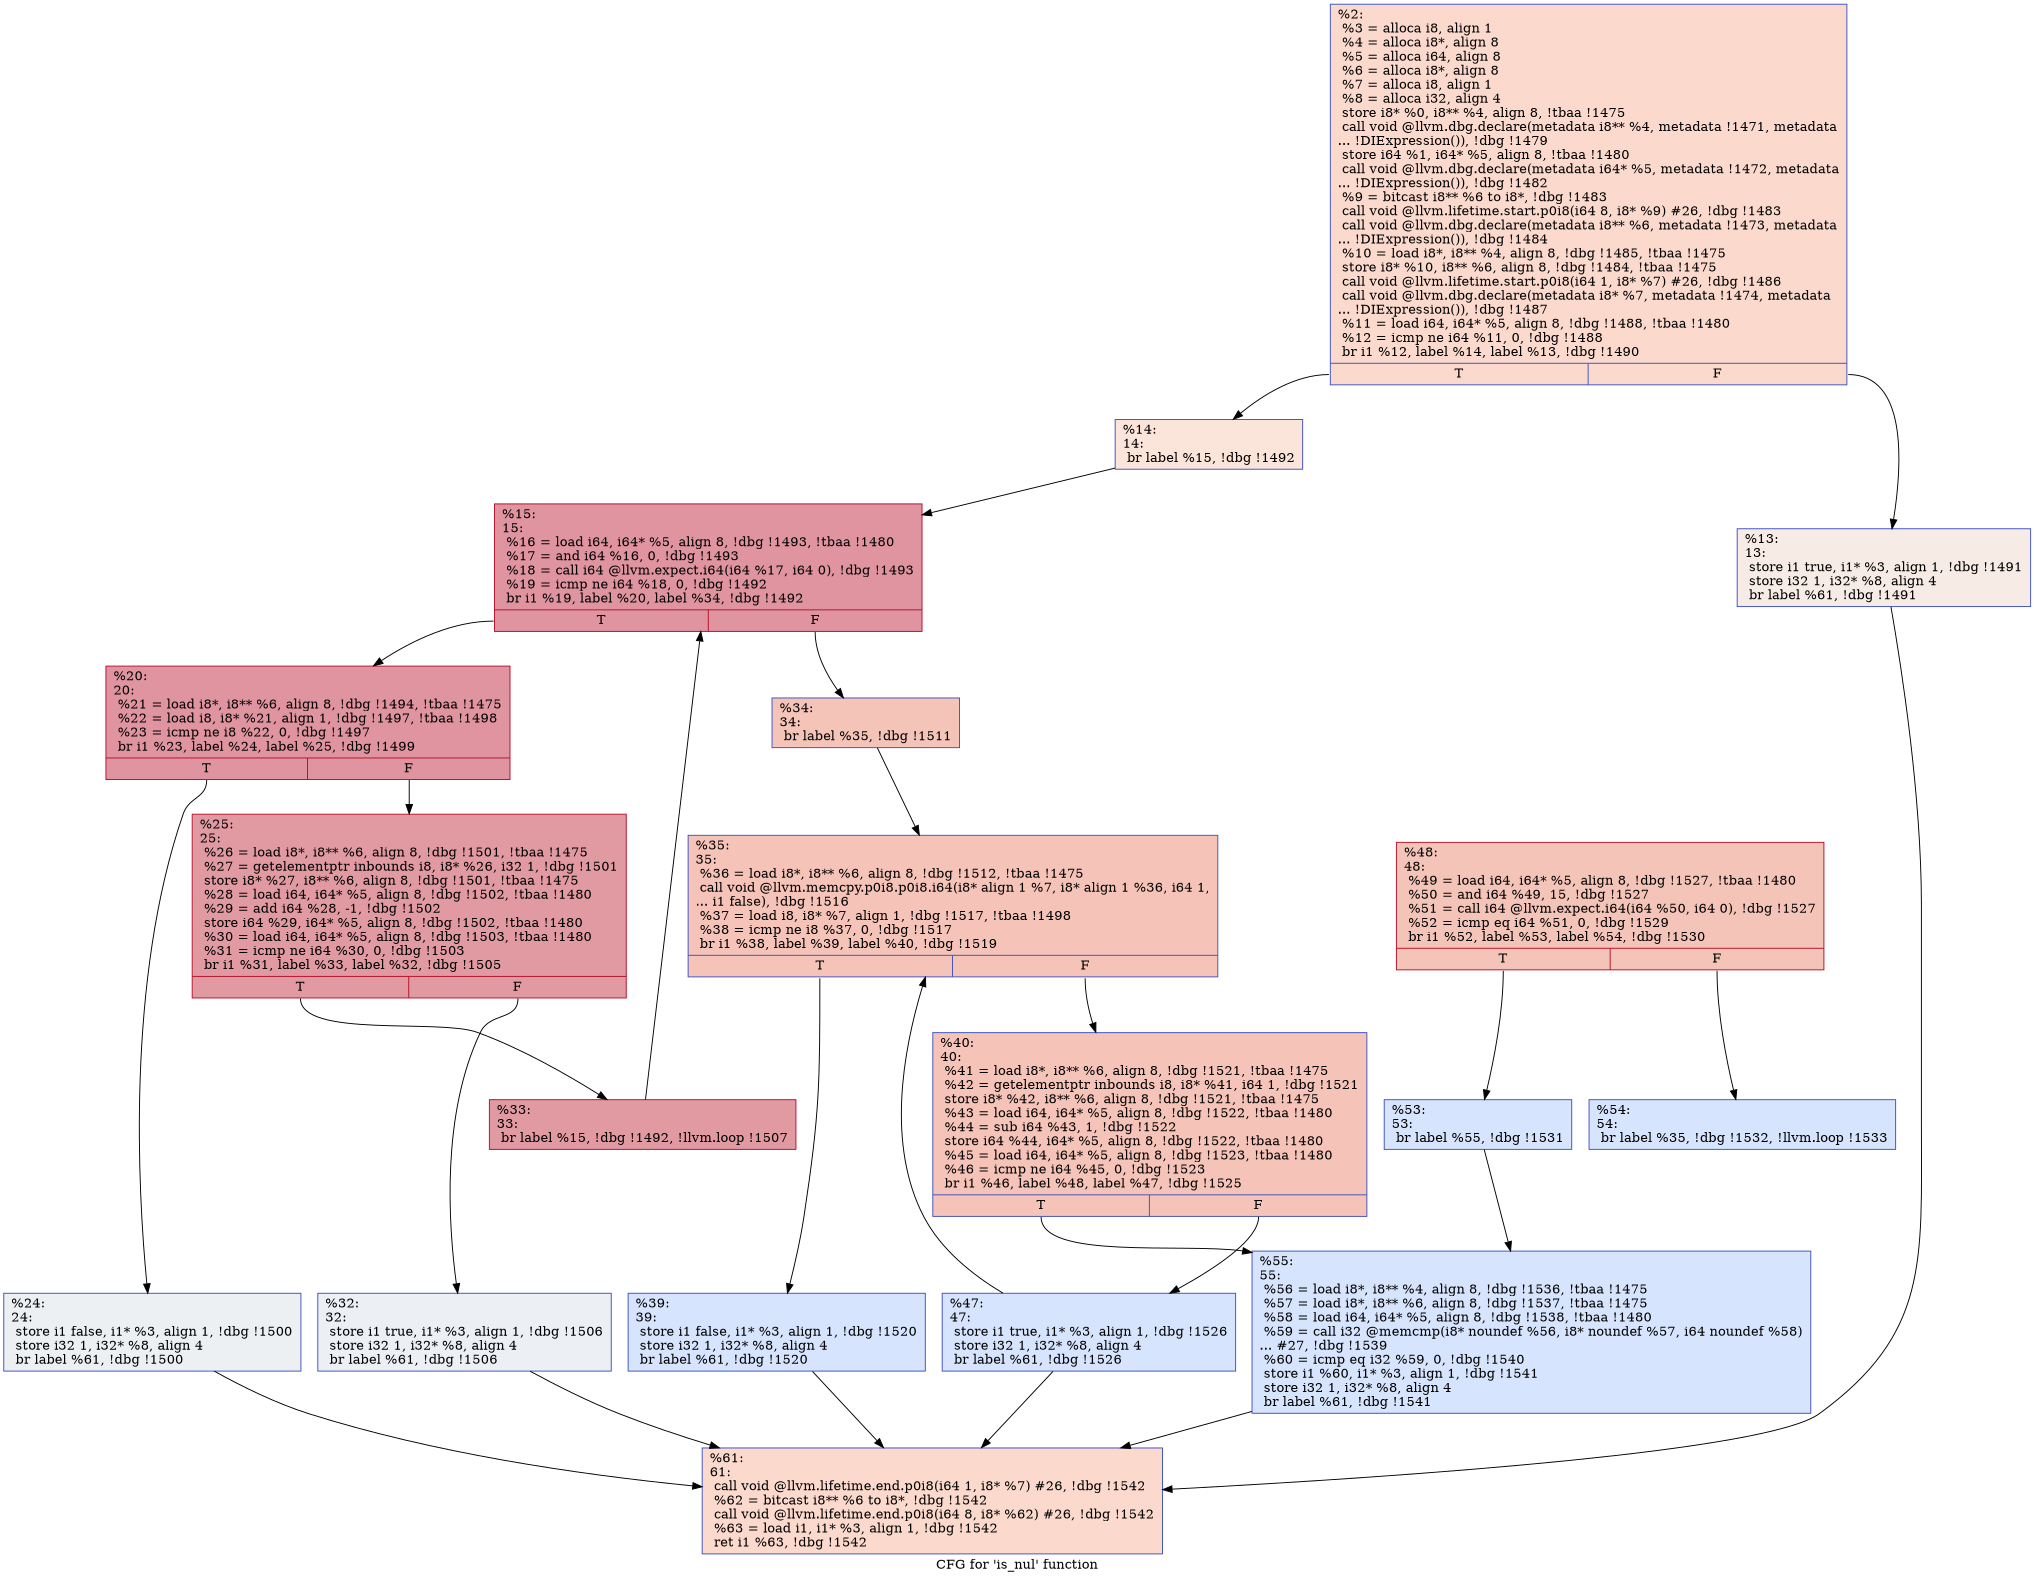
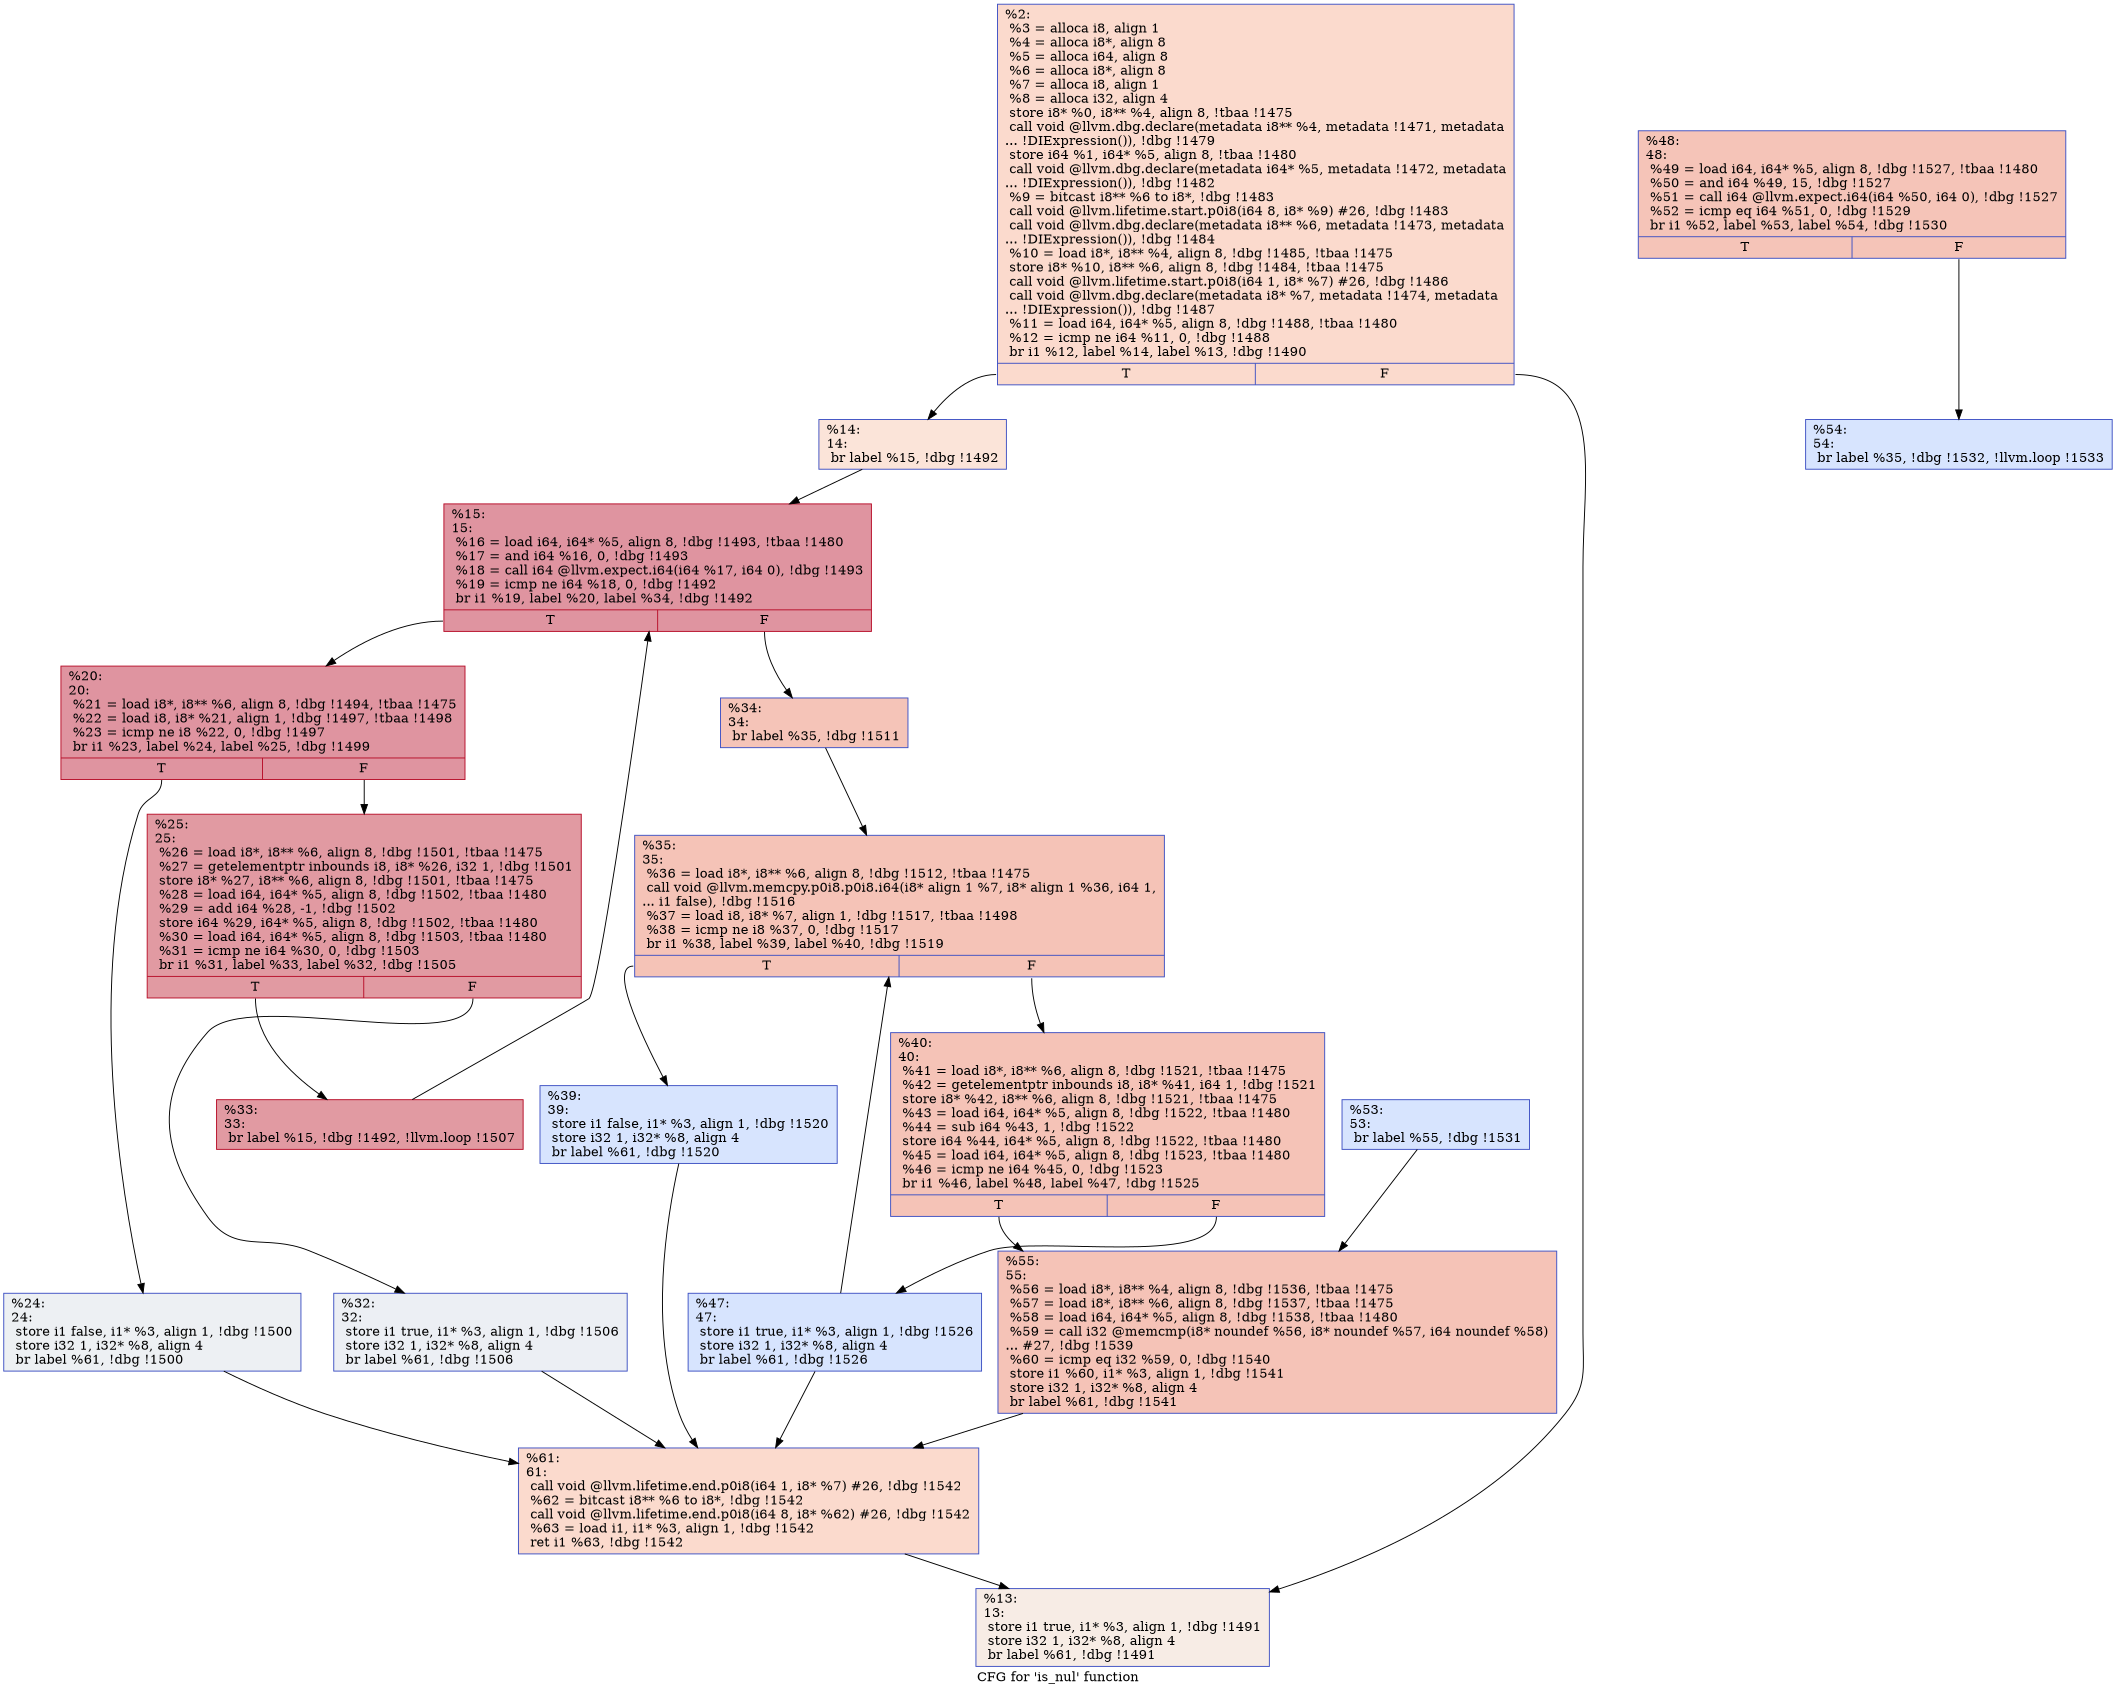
node "%48:": color #b70d28ff -> #3d50c3ff
edge "%48:" -> "%53:": removed
node "%55:": fillcolor #a5c3fe70 -> #e8765c70
edge "%13:" -> "%61:": reversed
